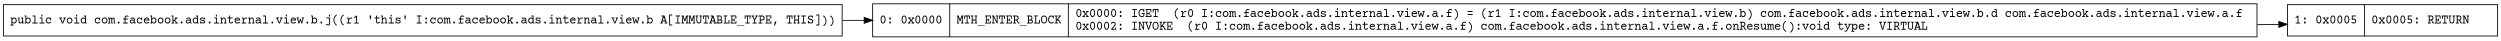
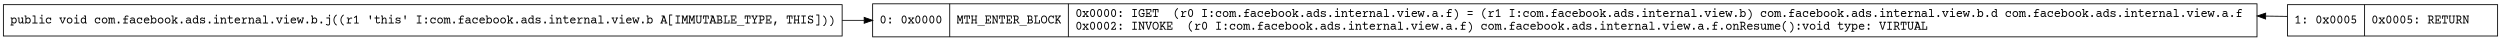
edge "0: 0x0000" -> "1: 0x0005": reversed
